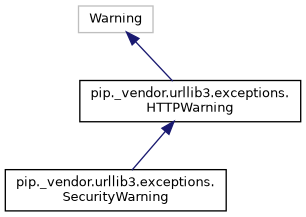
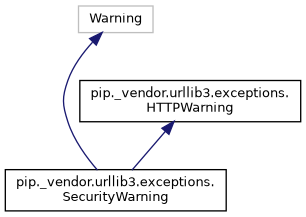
edge "pip._vendor.urllib3.exceptions. HTTPWarning" -> "Warning": now "pip._vendor.urllib3.exceptions. SecurityWarning" -> "Warning"
